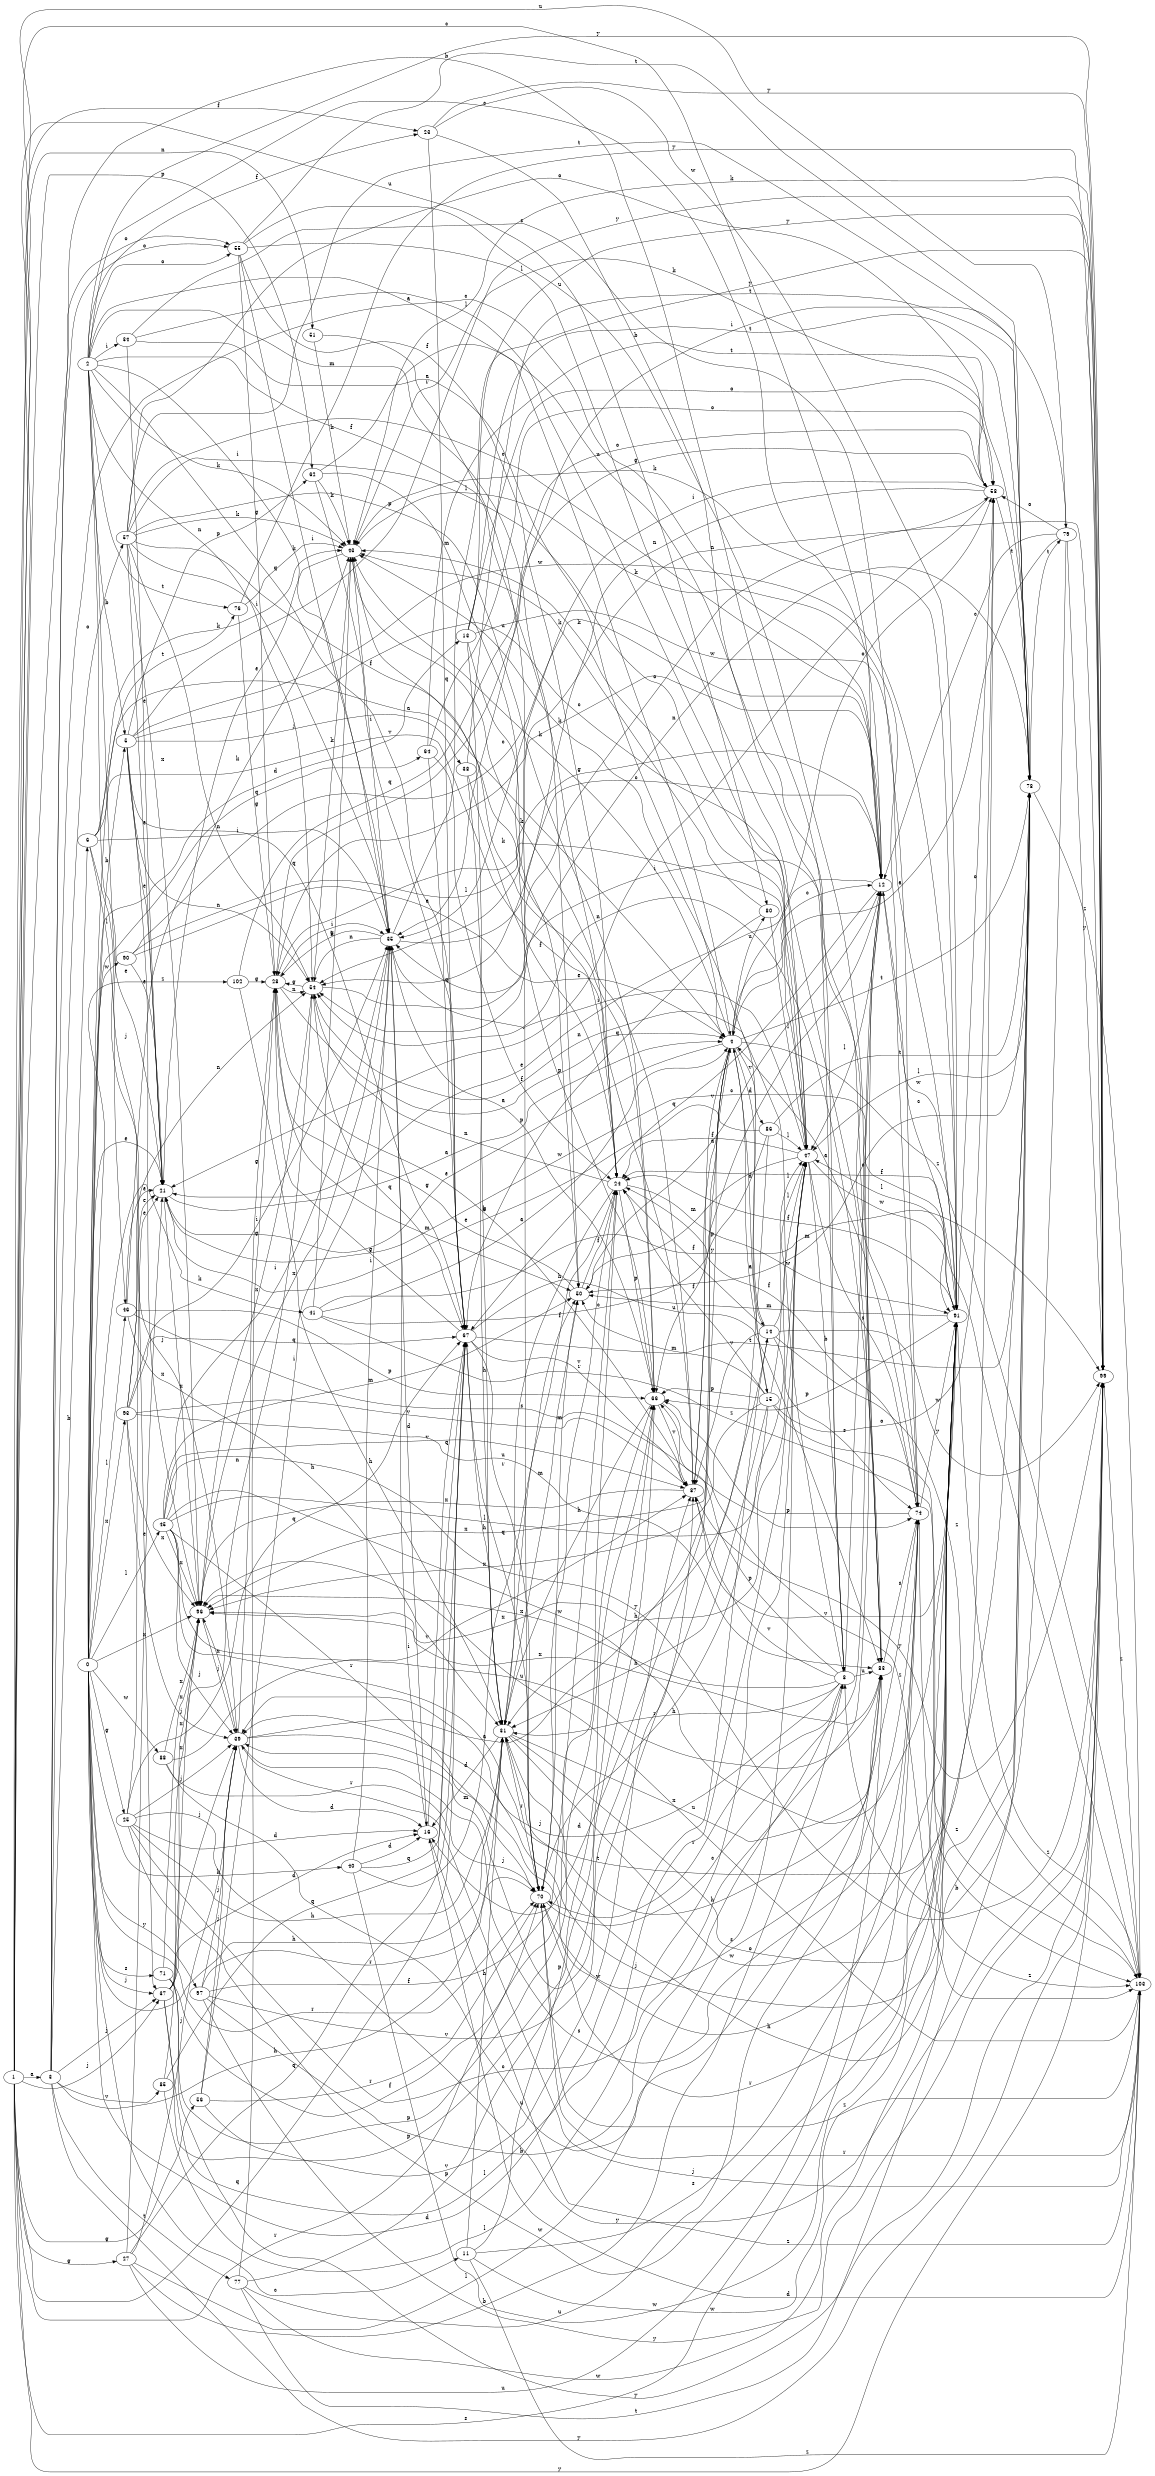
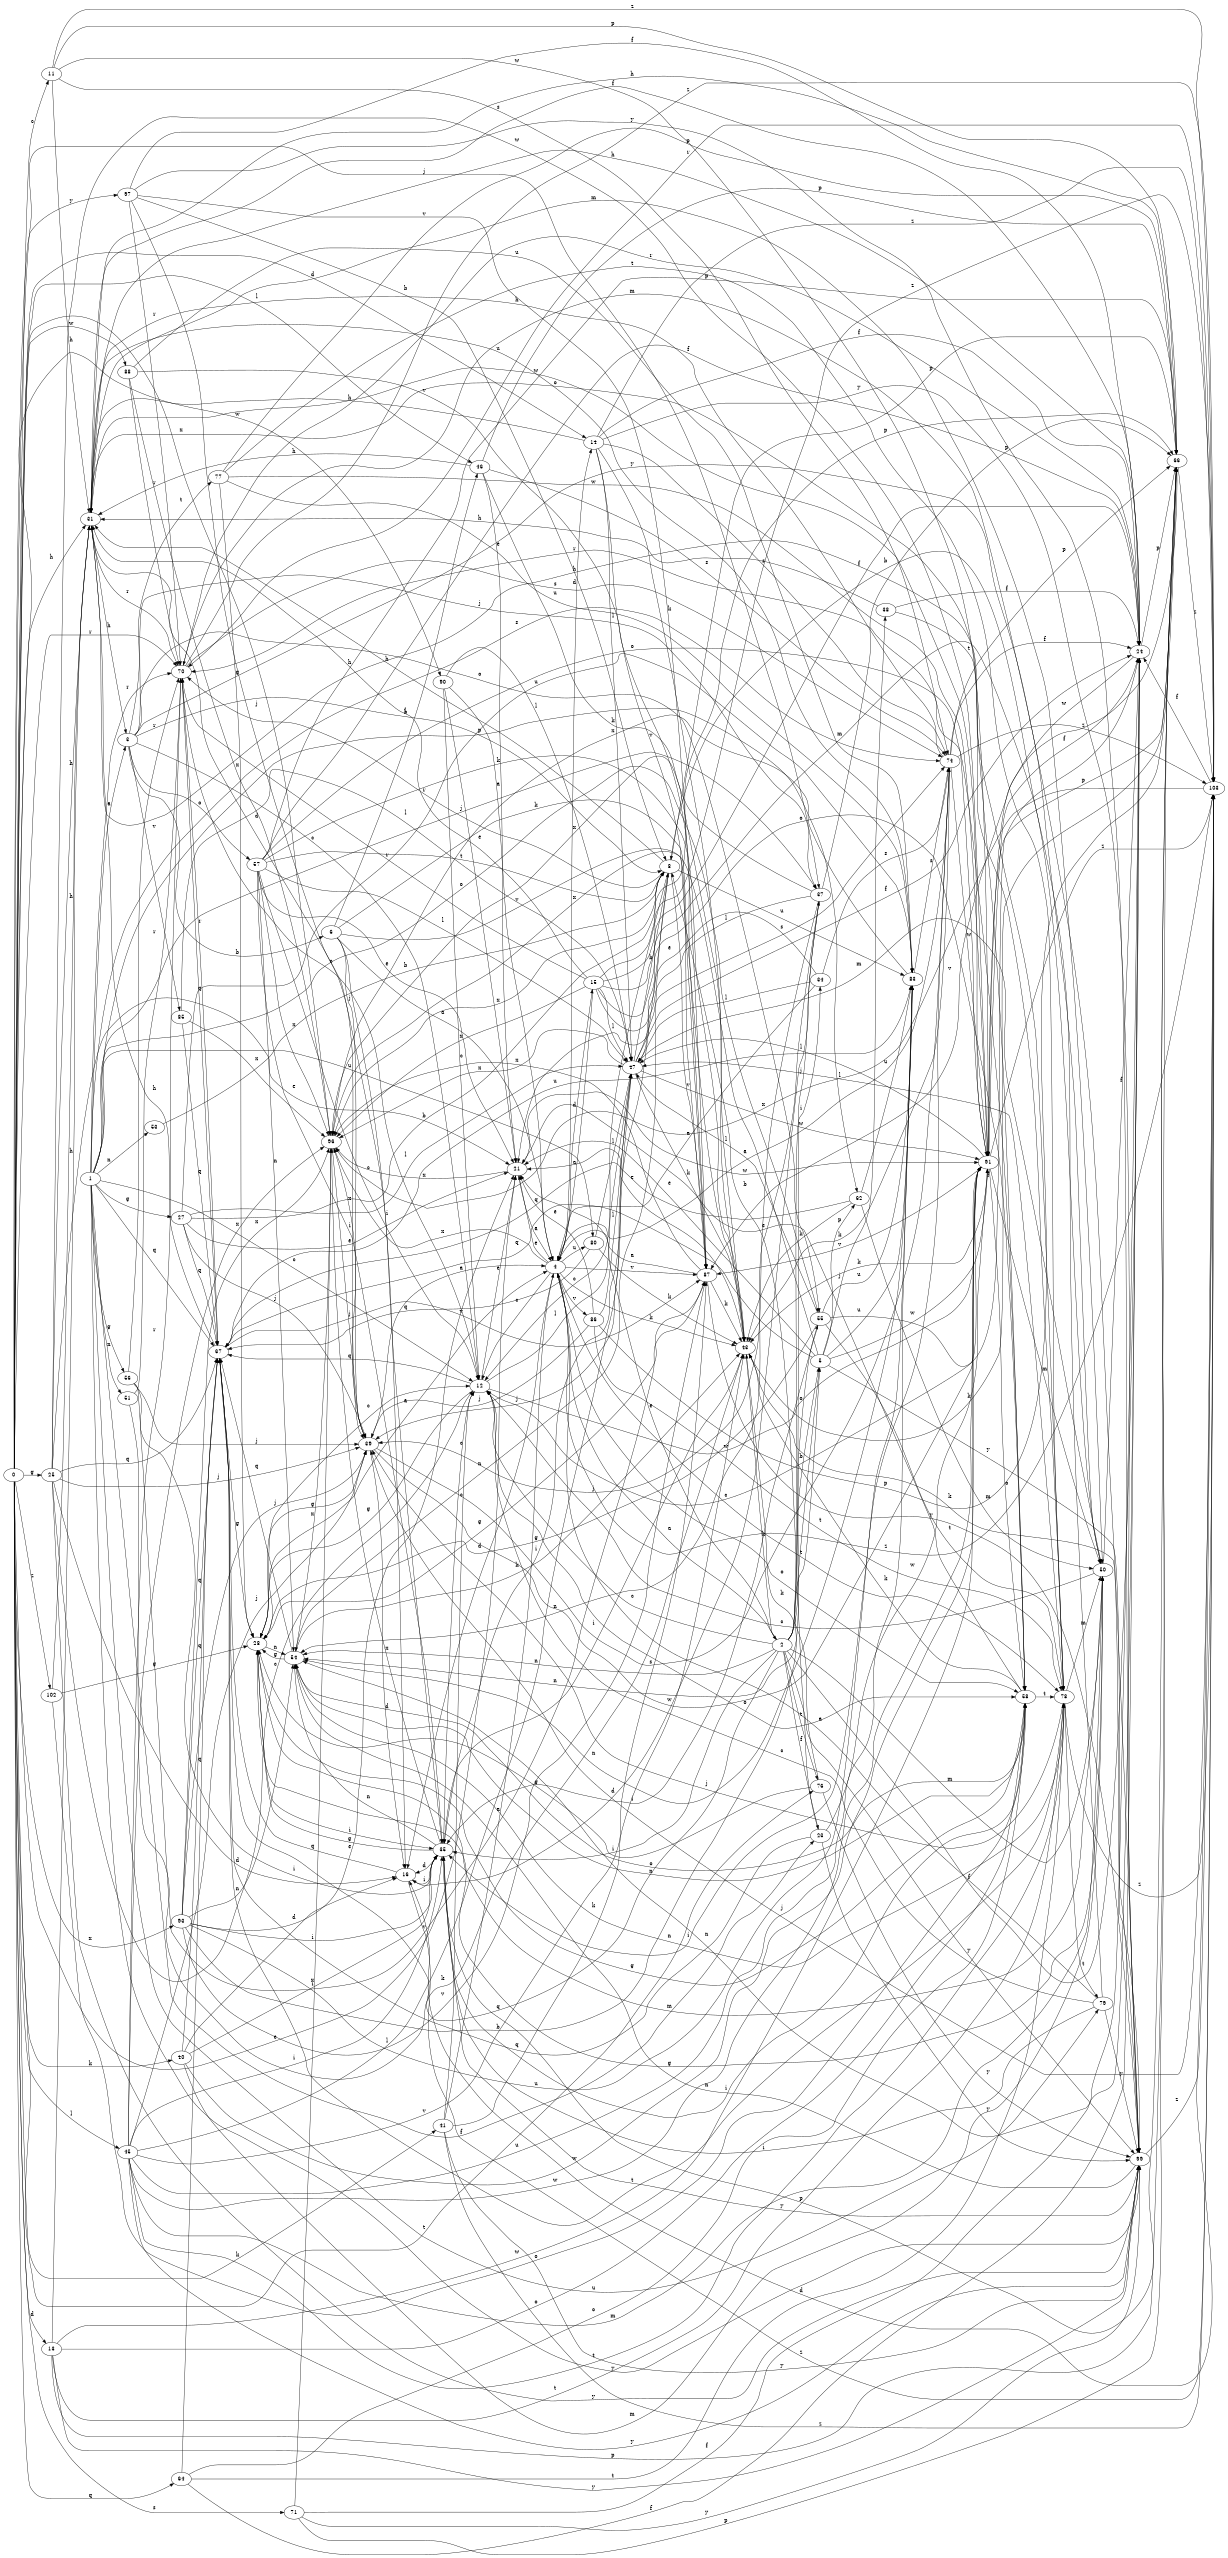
edge "57" -> "78": now "57" -> "8"
edge "2" -> "43": reversed
edge "79" -> "58": now "12" -> "58"
node "53": added
edge "0" -> "5": now "93" -> "5"
edge "3" -> "31": reversed
